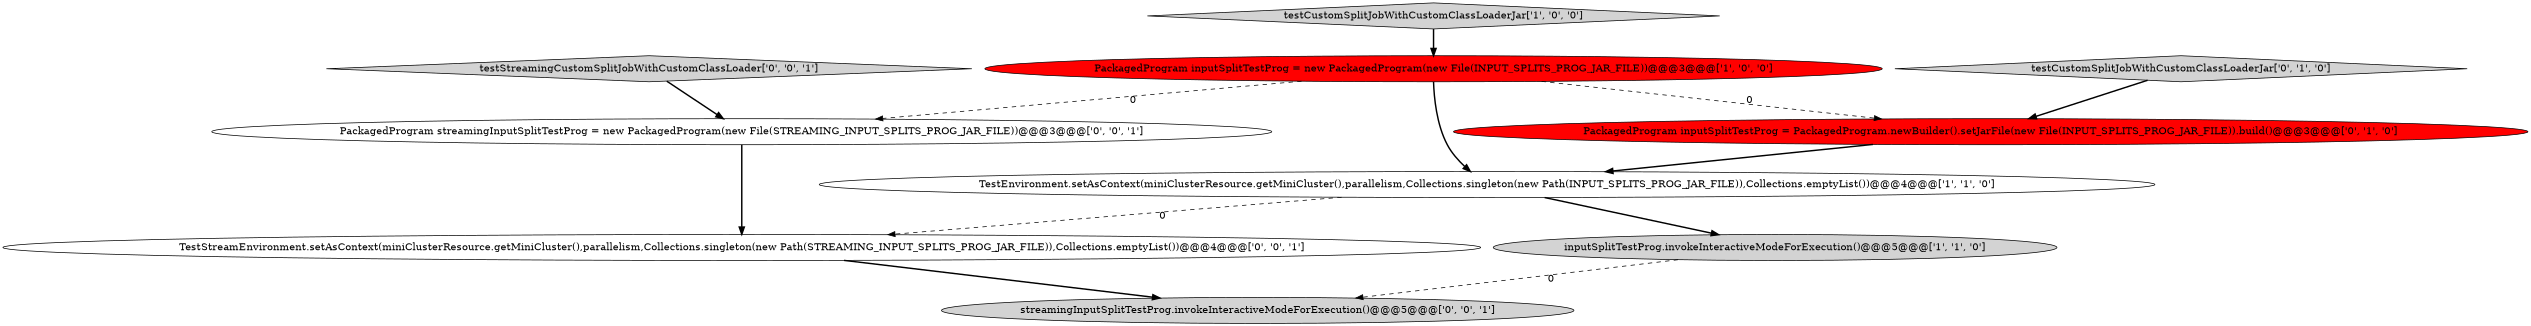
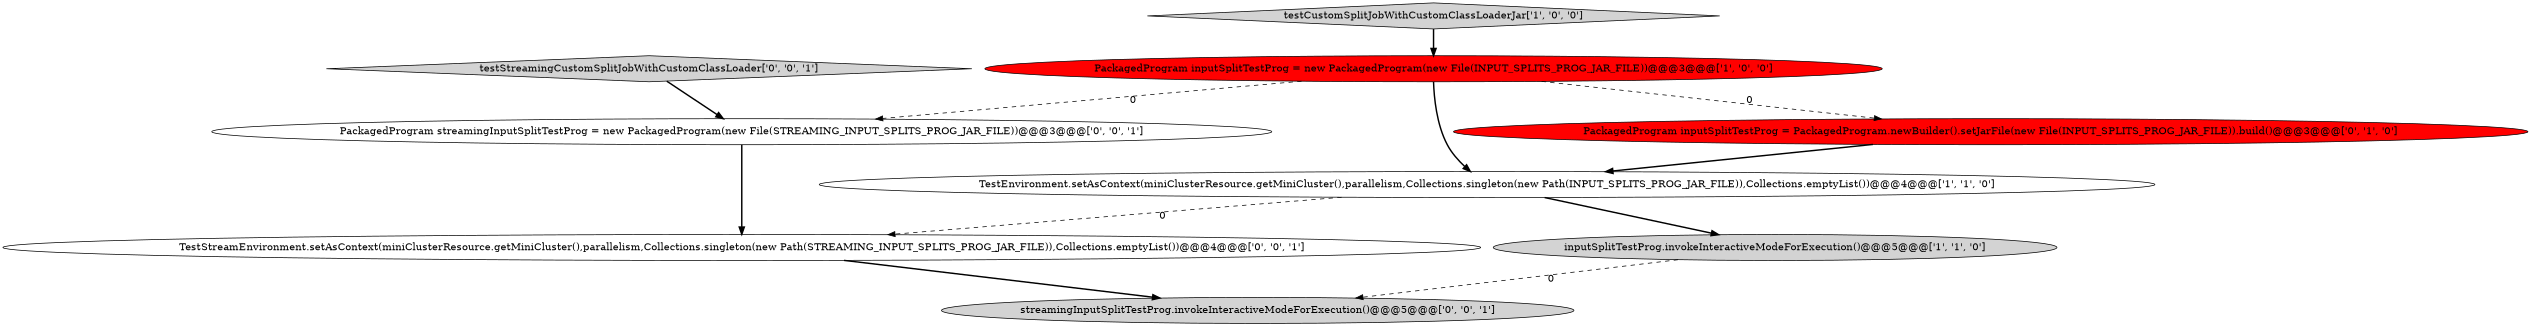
node "testCustomSplitJobWithCustomClassLoaderJar['0', '1', '0']": removed
